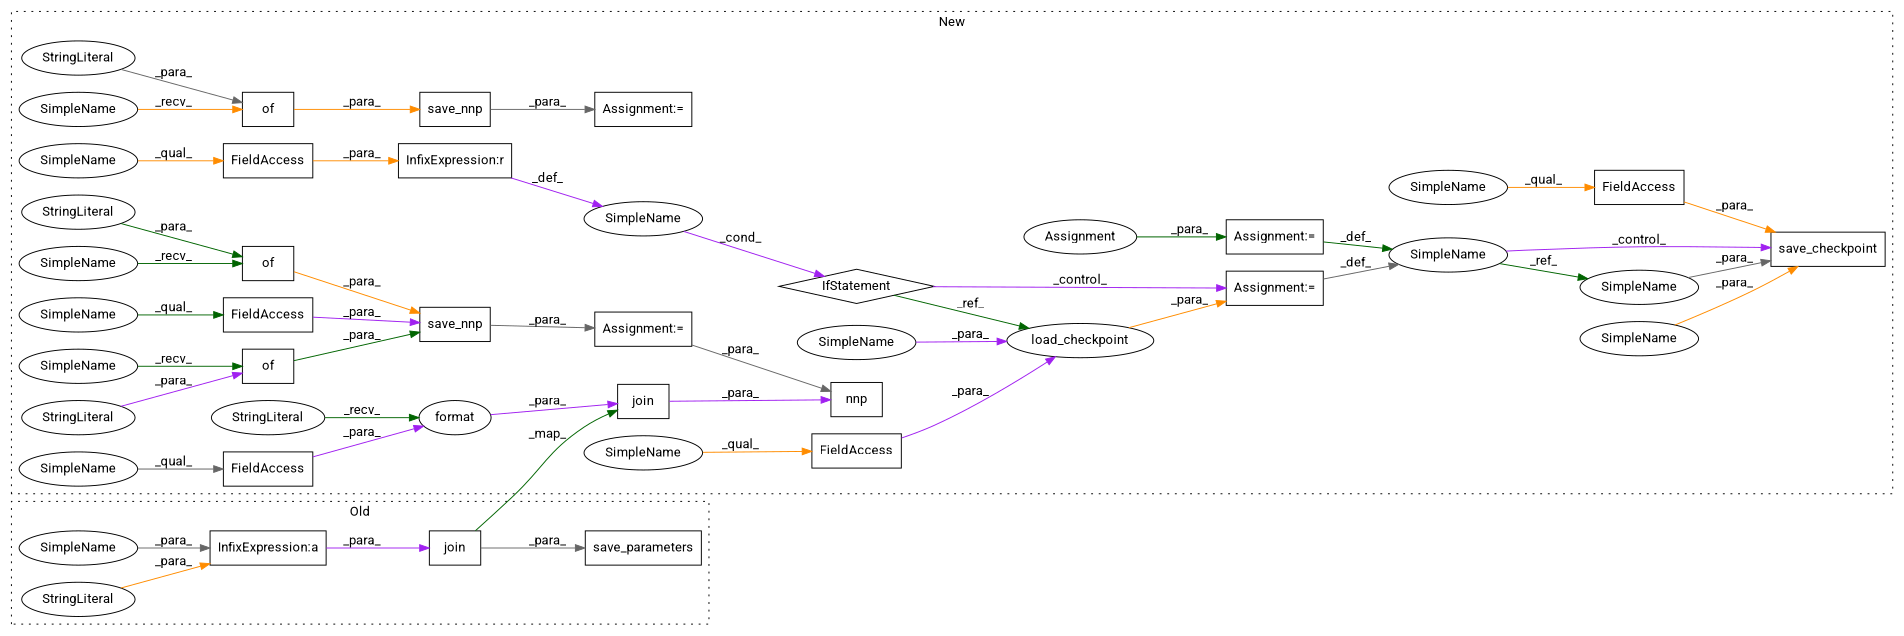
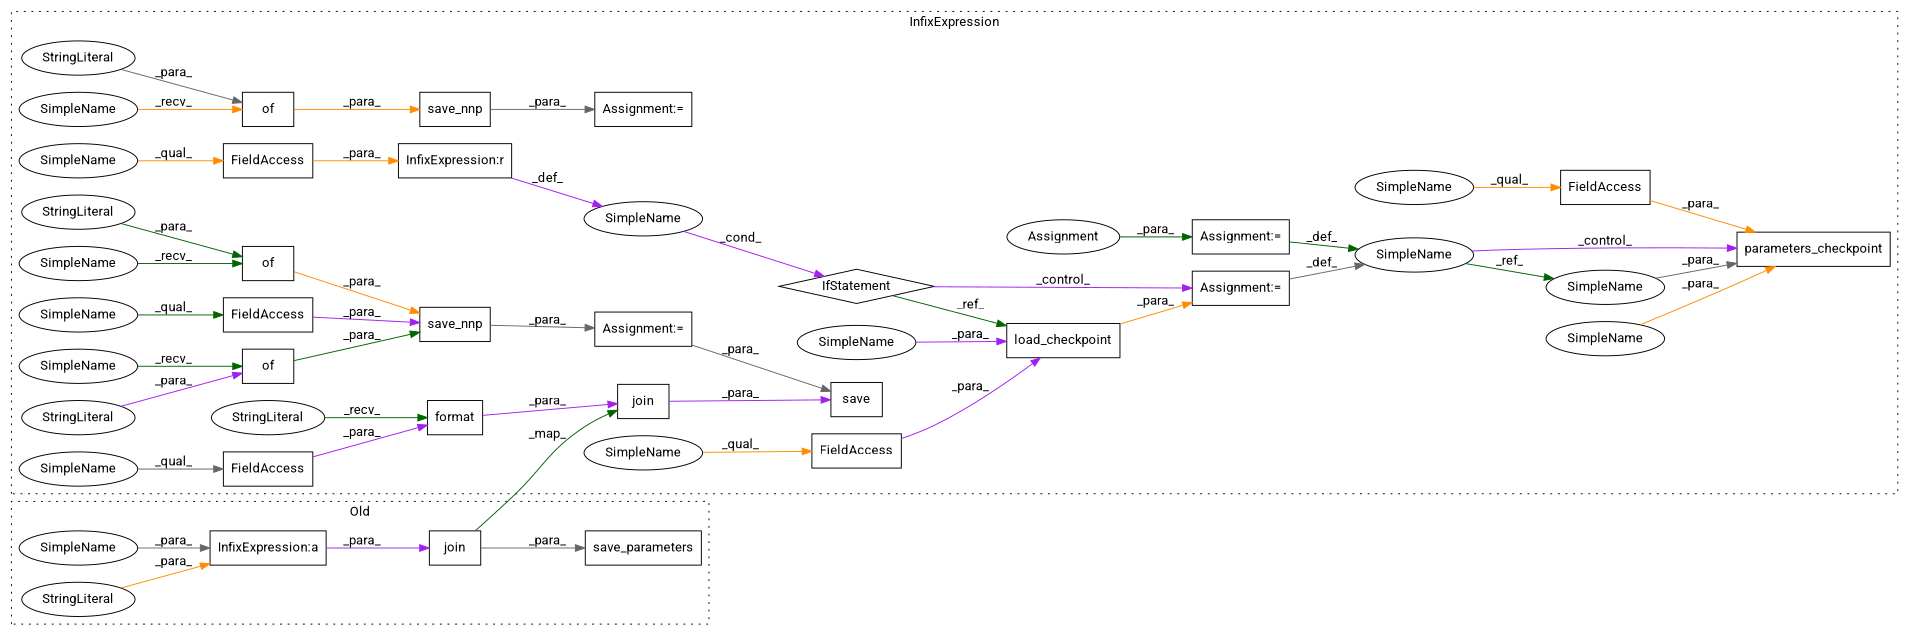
cluster "New": label "New" -> "InfixExpression"
node "save_checkpoint": label "save_checkpoint" -> "parameters_checkpoint"
node "load_checkpoint": shape ellipse -> box
node "nnp": label "nnp" -> "save"
node "format": shape ellipse -> box
